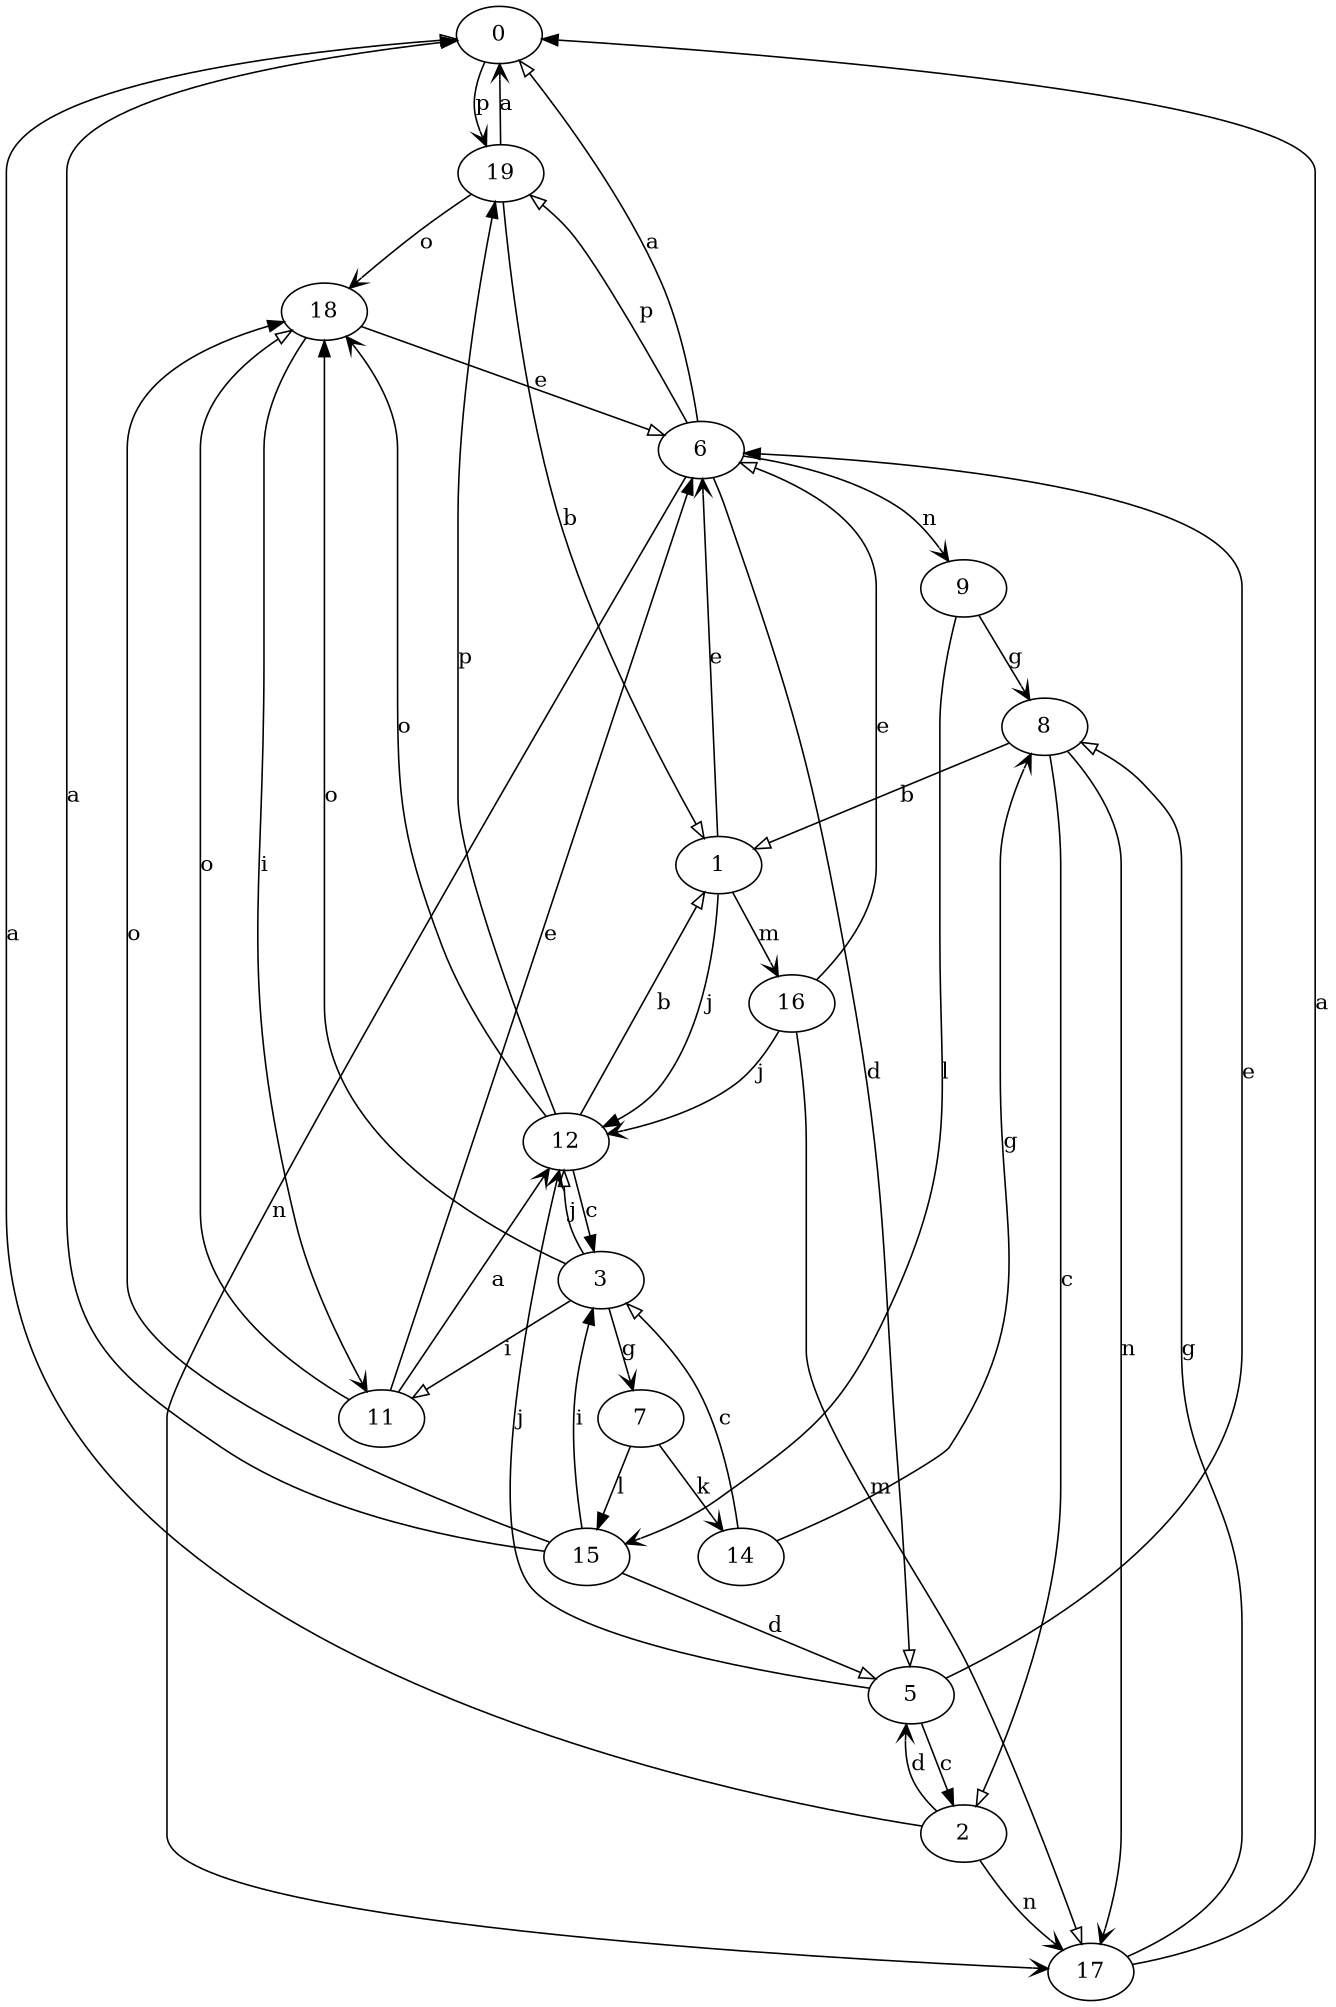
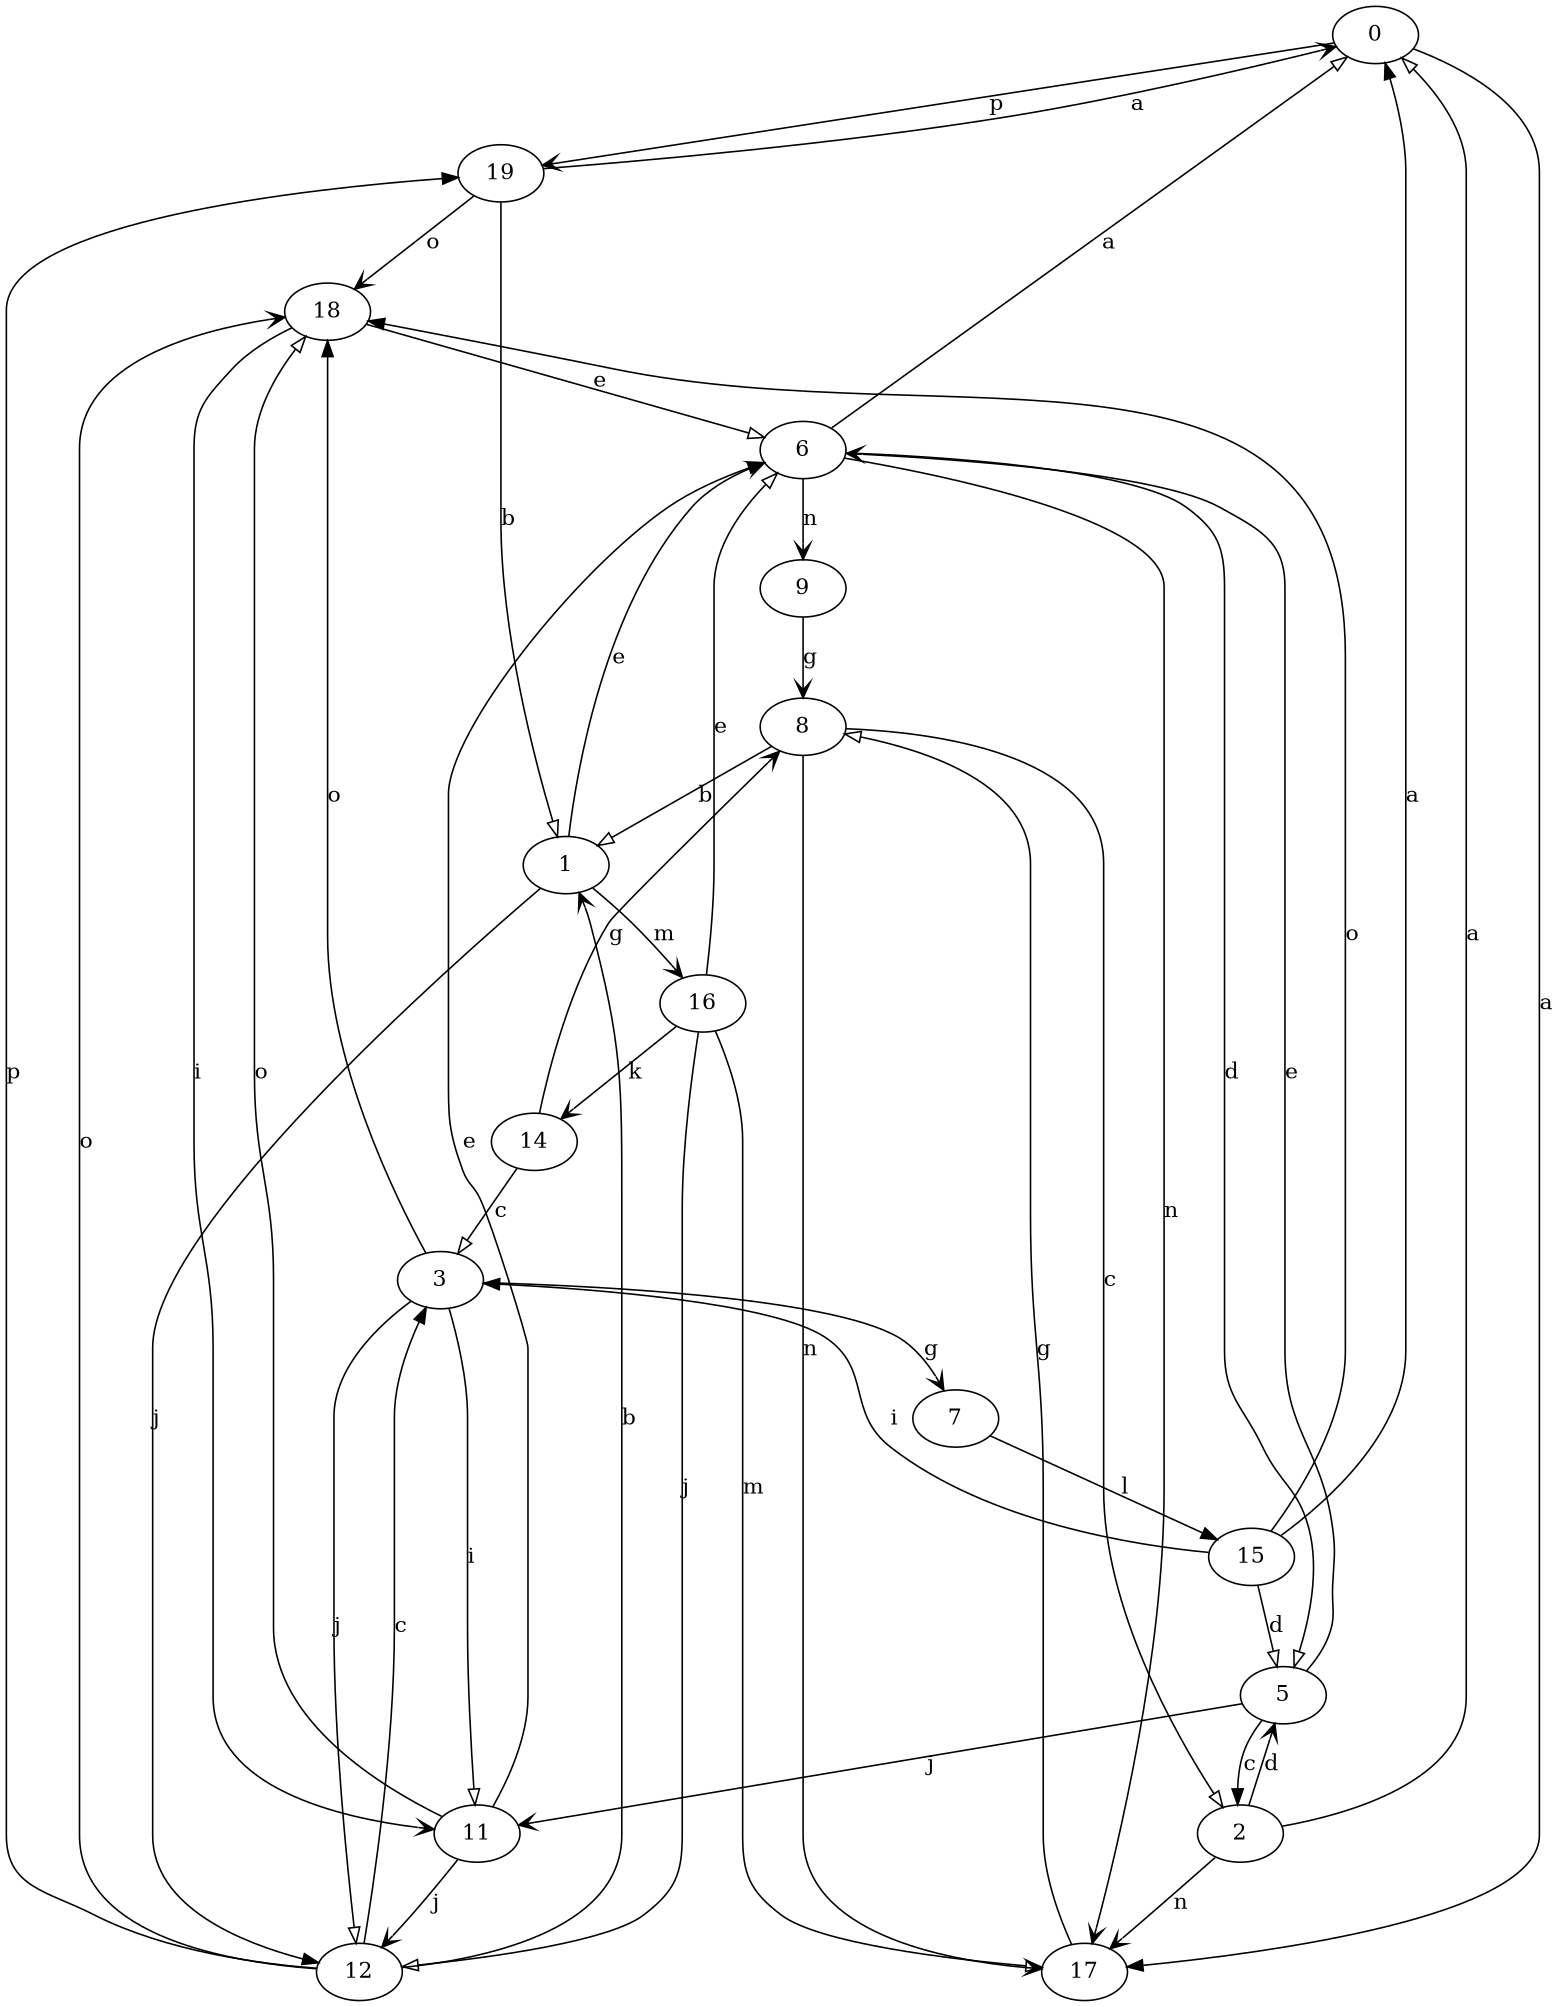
edge "6" -> "19": removed, label "p"
edge "17" -> "0": reversed
edge "5" -> "6": arrowhead normal -> vee
edge "12" -> "1": arrowhead onormal -> vee
edge "16" -> "12": arrowhead vee -> onormal
edge "9" -> "15": removed, label "l"
edge "11" -> "12": label "a" -> "j"
edge "7" -> "14": now "16" -> "14"
edge "5" -> "12": now "5" -> "11"
